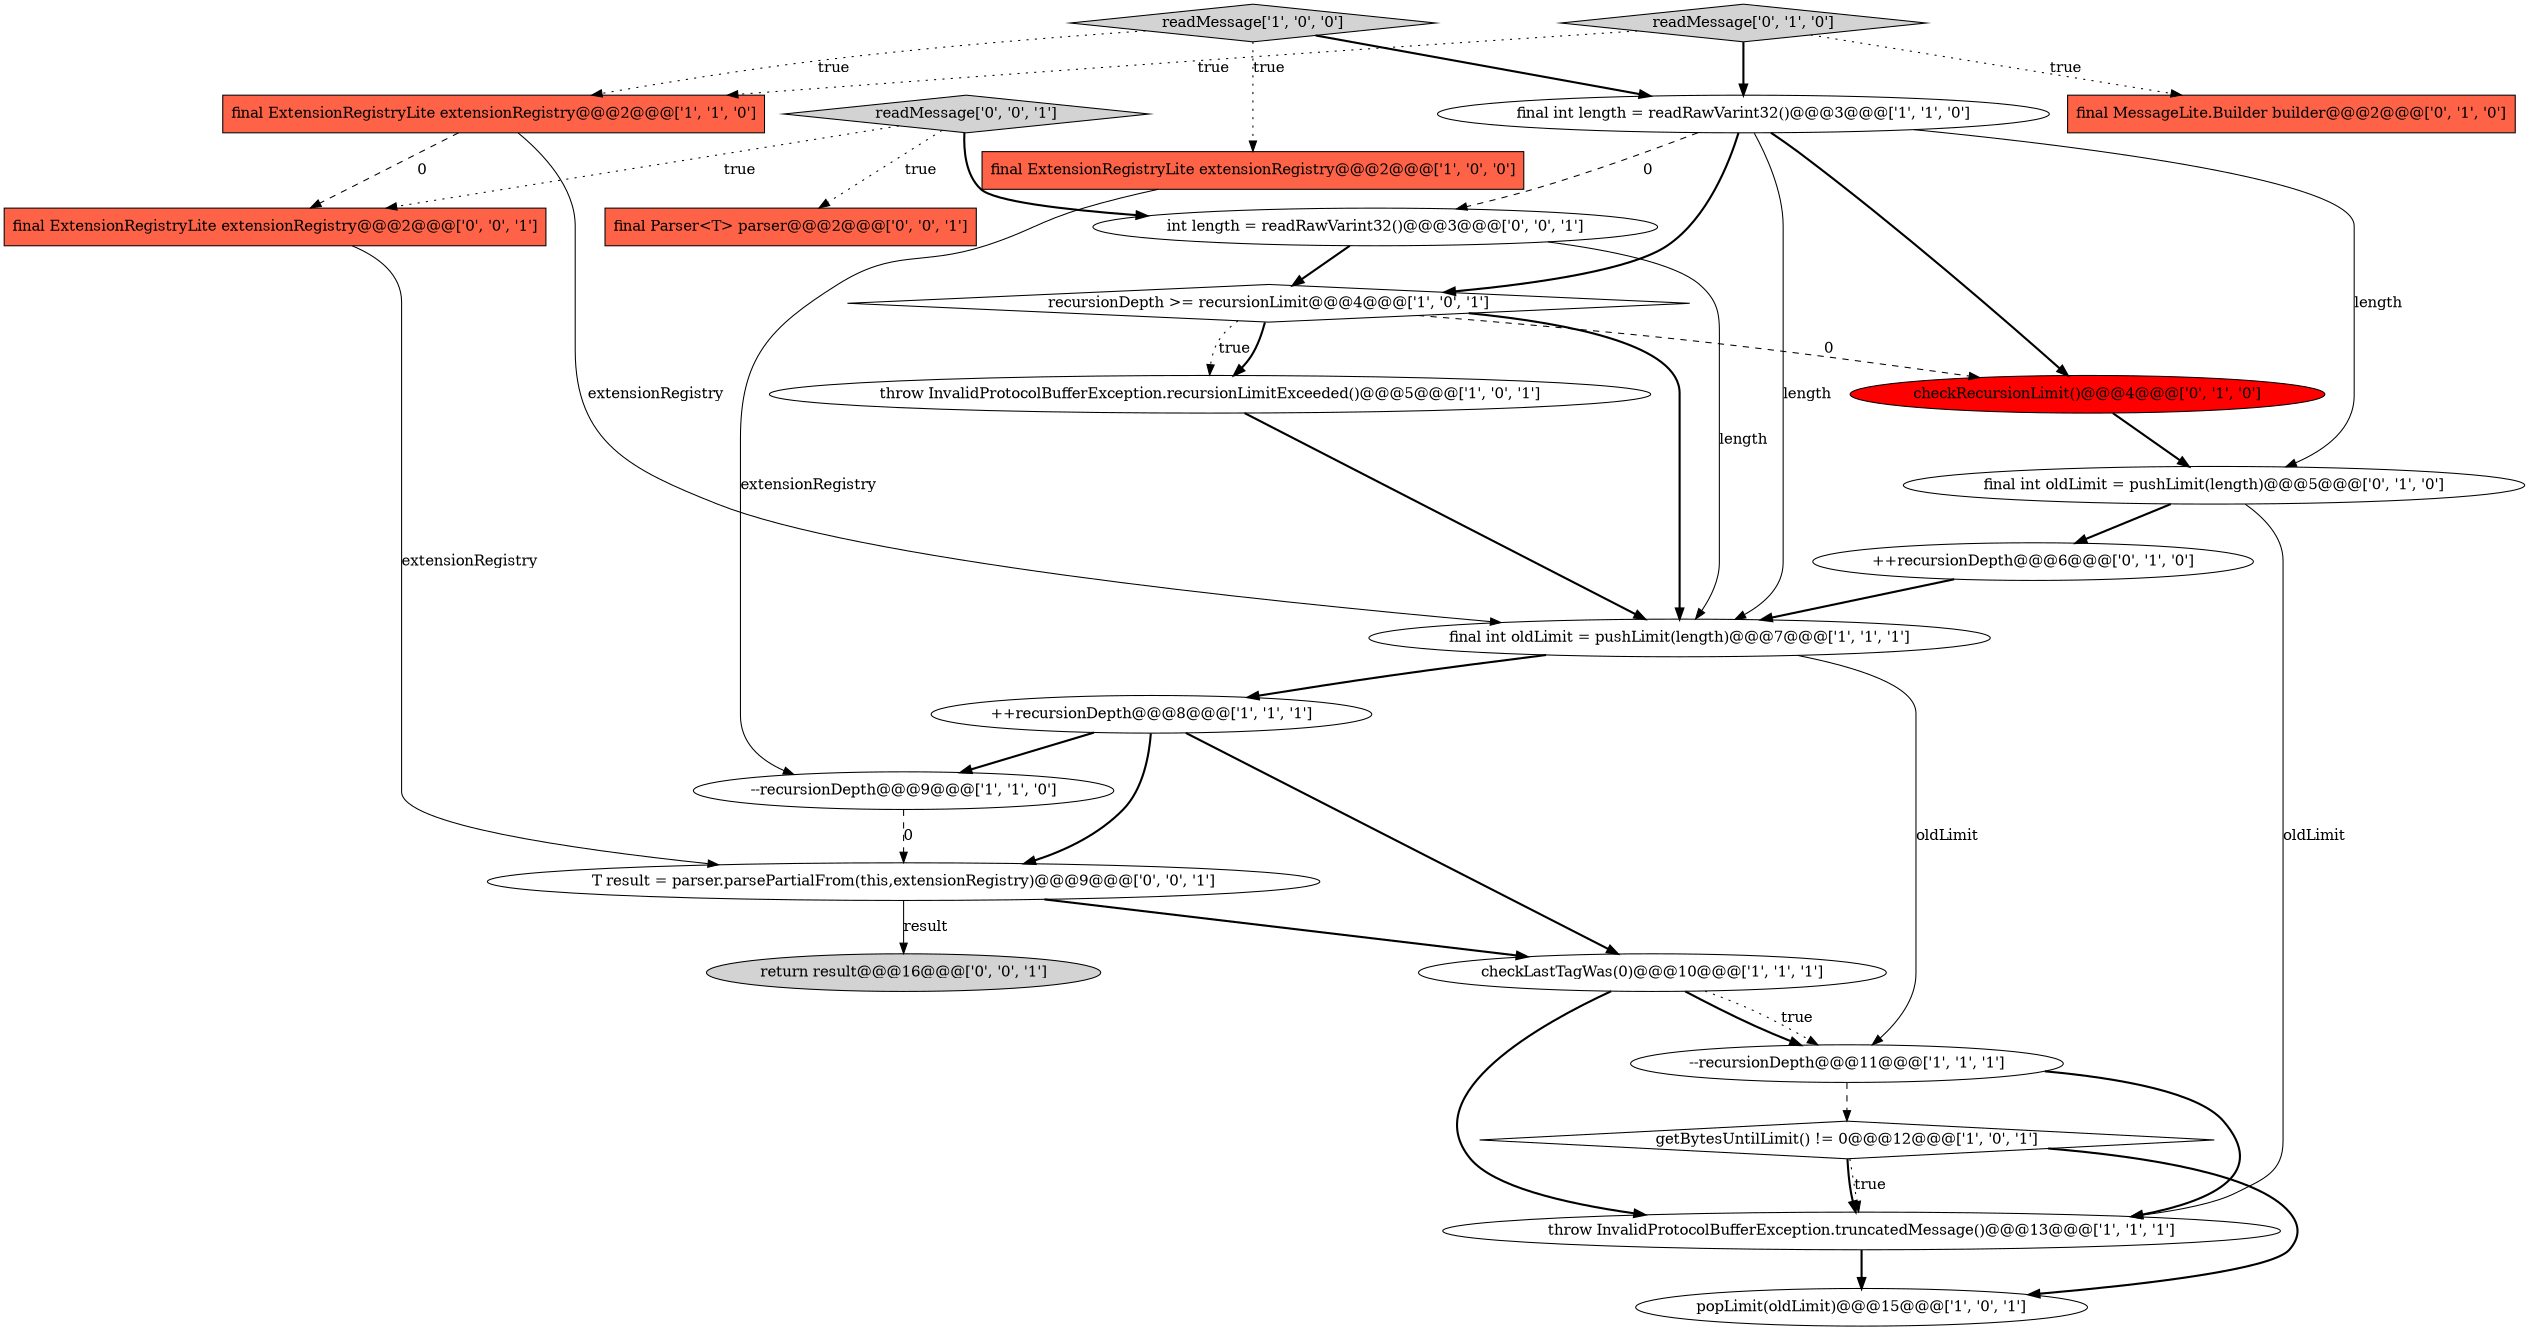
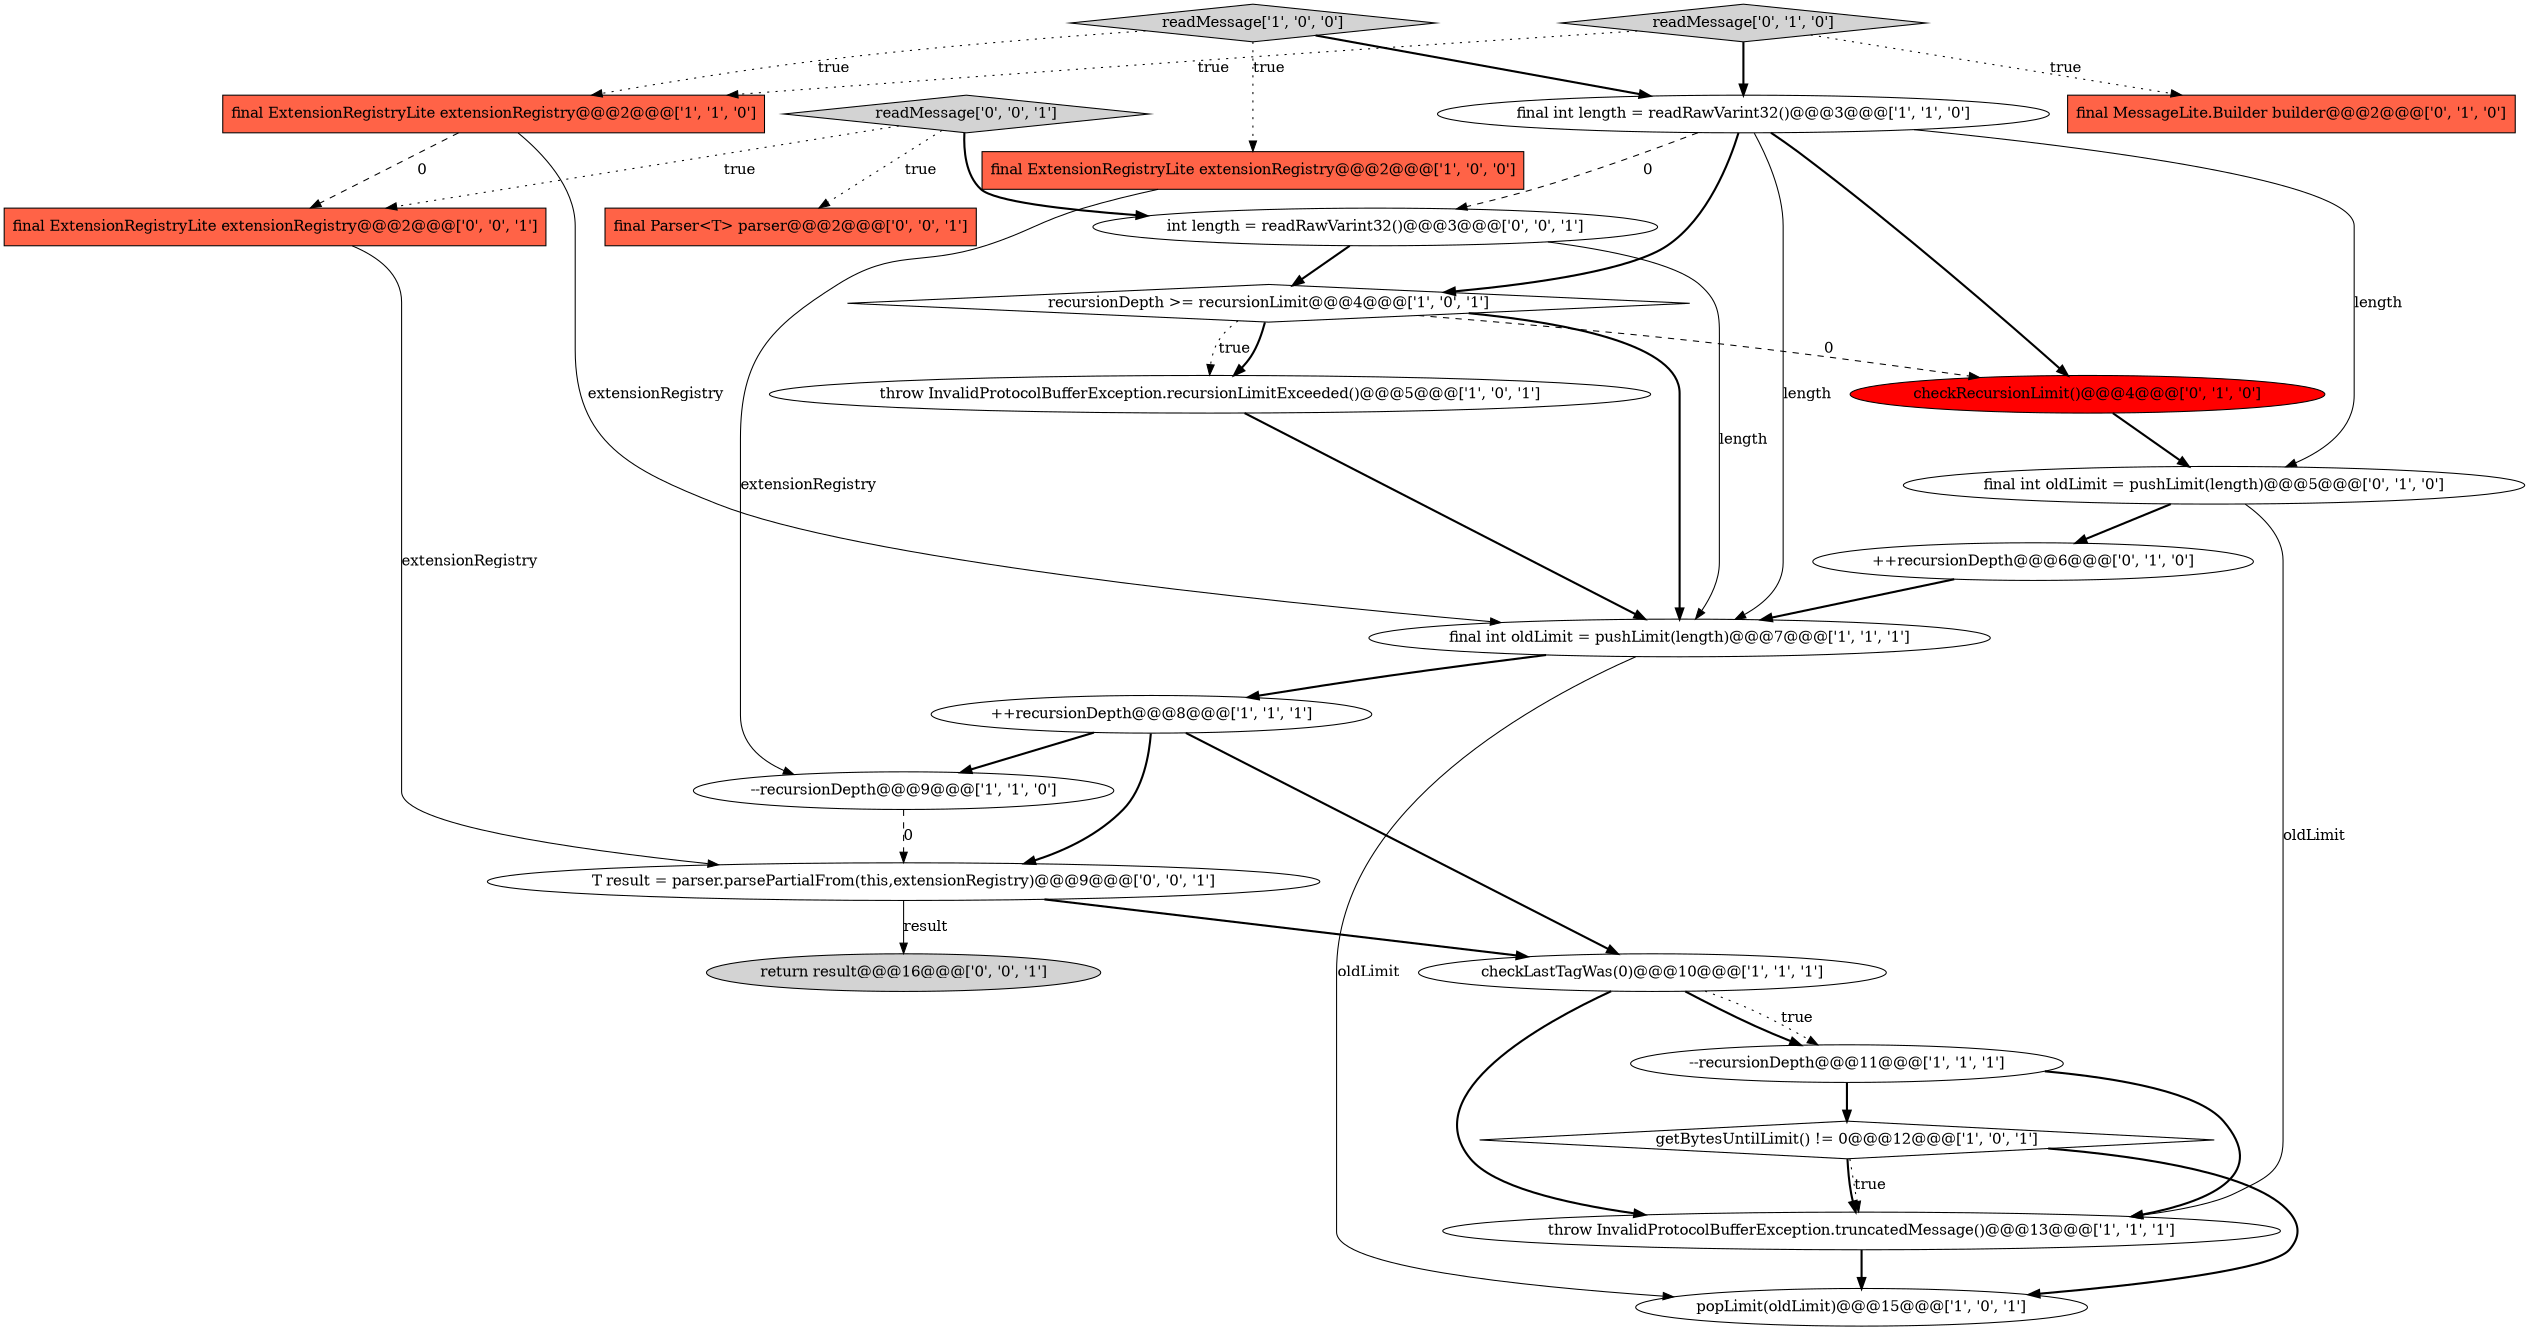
edge "final int oldLimit = pushLimit(length)@@@7@@@['1', '1', '1']" -> "--recursionDepth@@@11@@@['1', '1', '1']": now "final int oldLimit = pushLimit(length)@@@7@@@['1', '1', '1']" -> "popLimit(oldLimit)@@@15@@@['1', '0', '1']"
edge "--recursionDepth@@@11@@@['1', '1', '1']" -> "getBytesUntilLimit() != 0@@@12@@@['1', '0', '1']": style dashed -> bold
